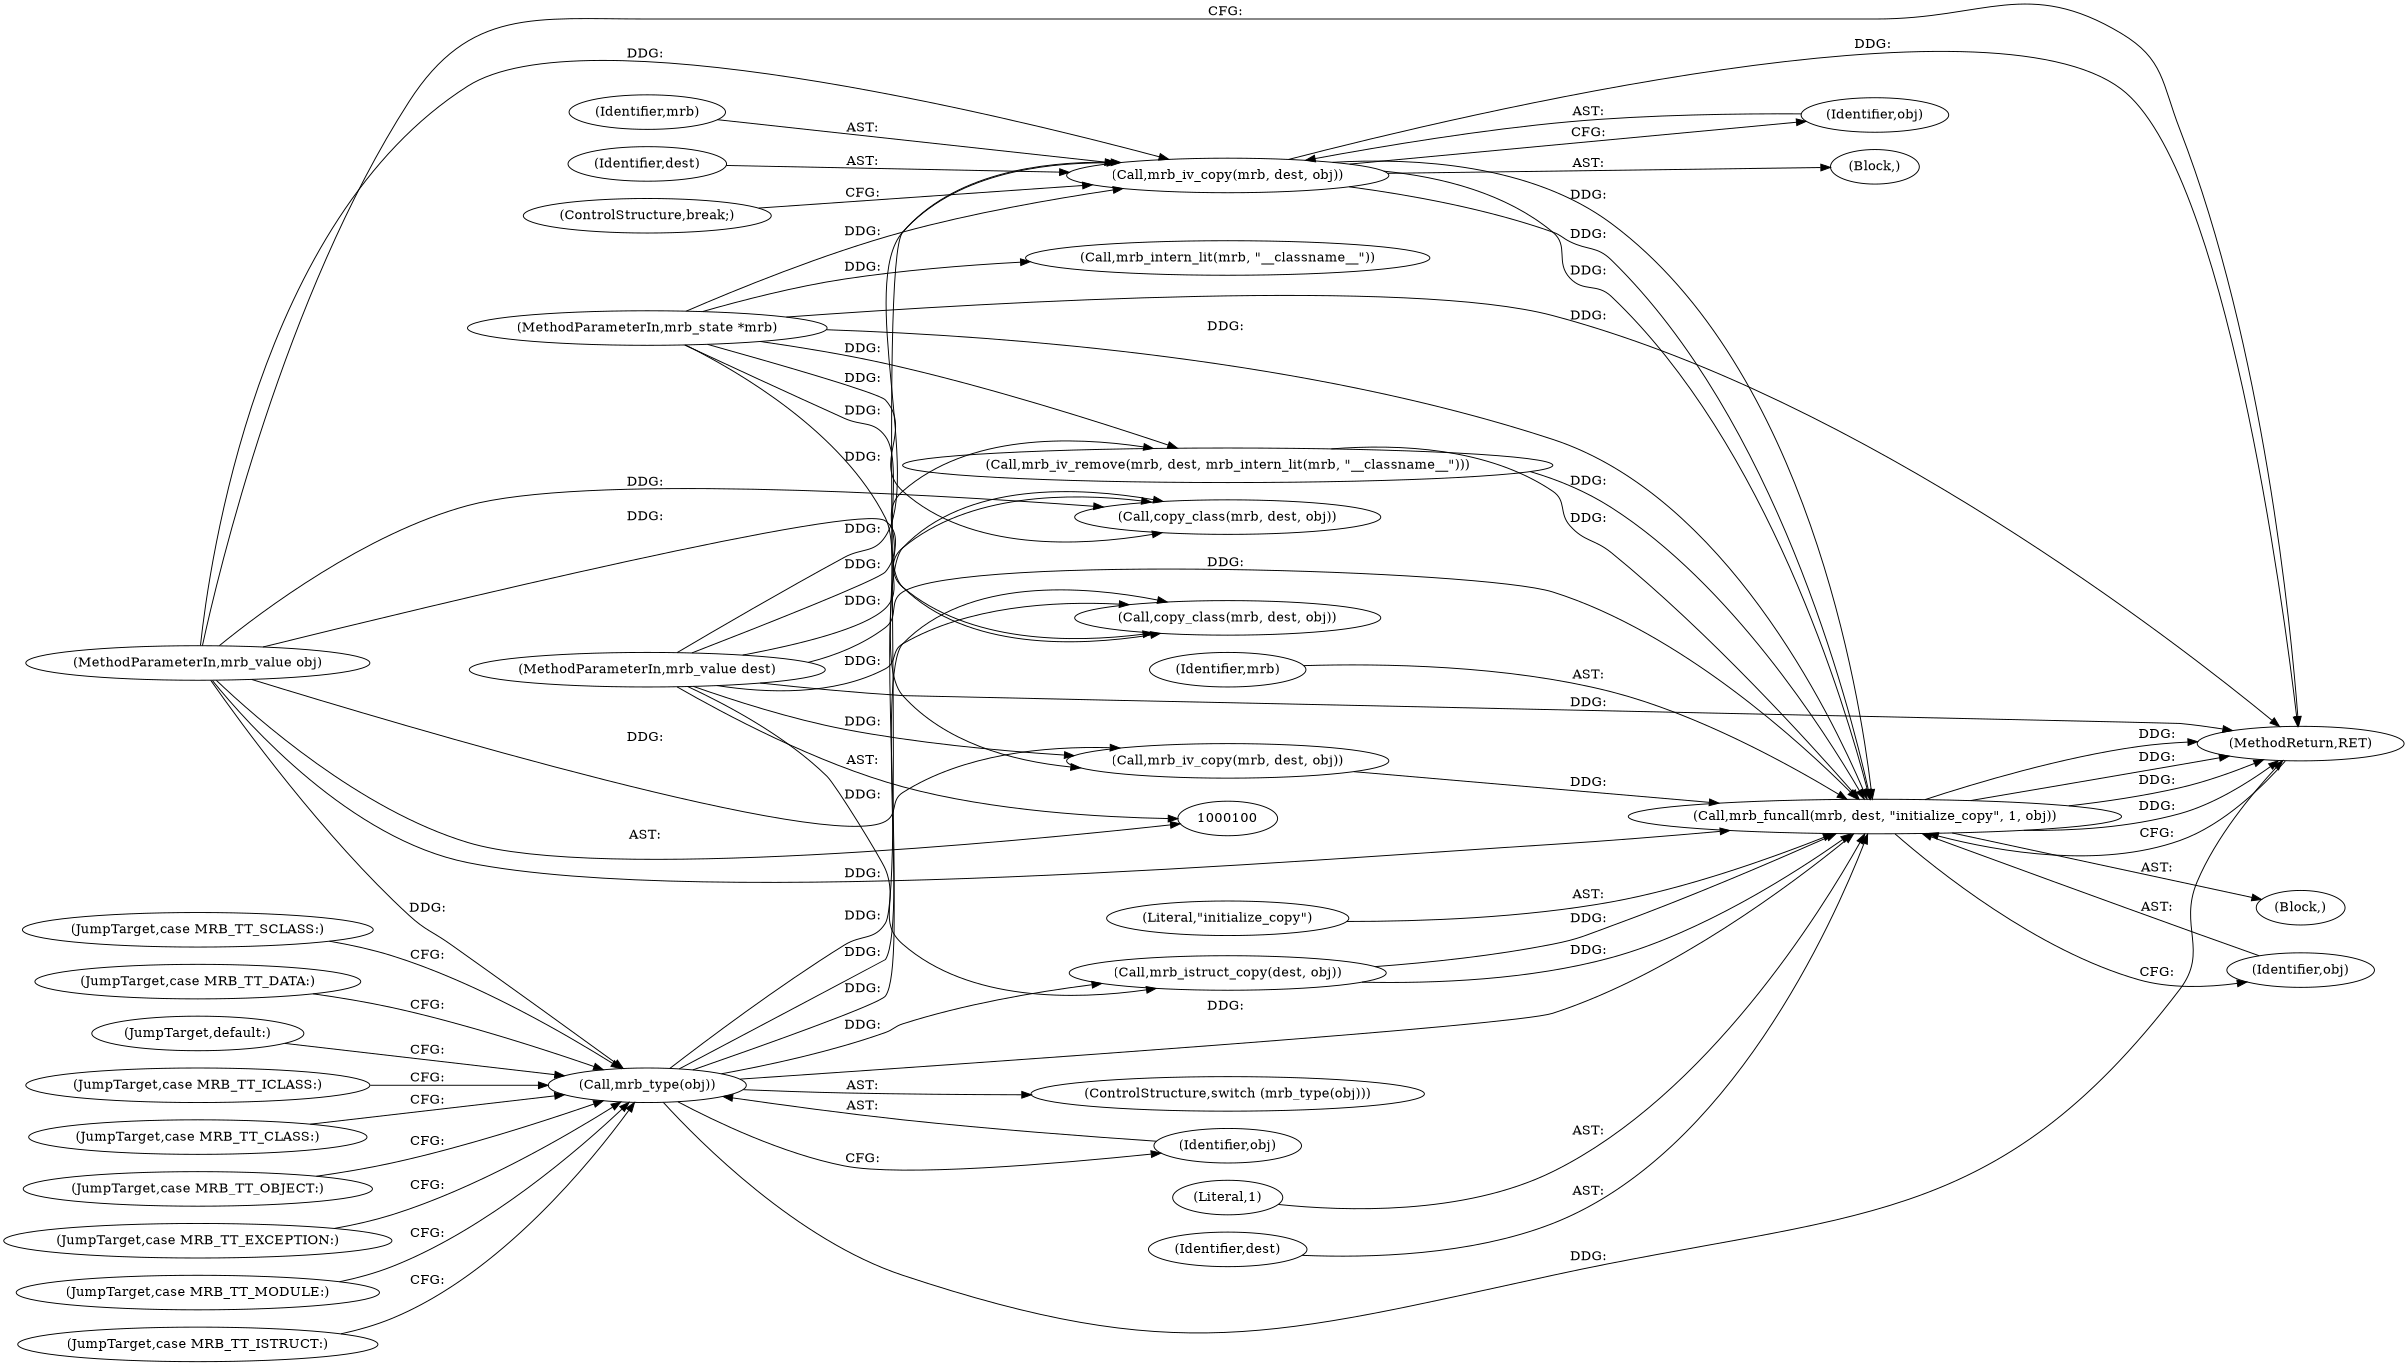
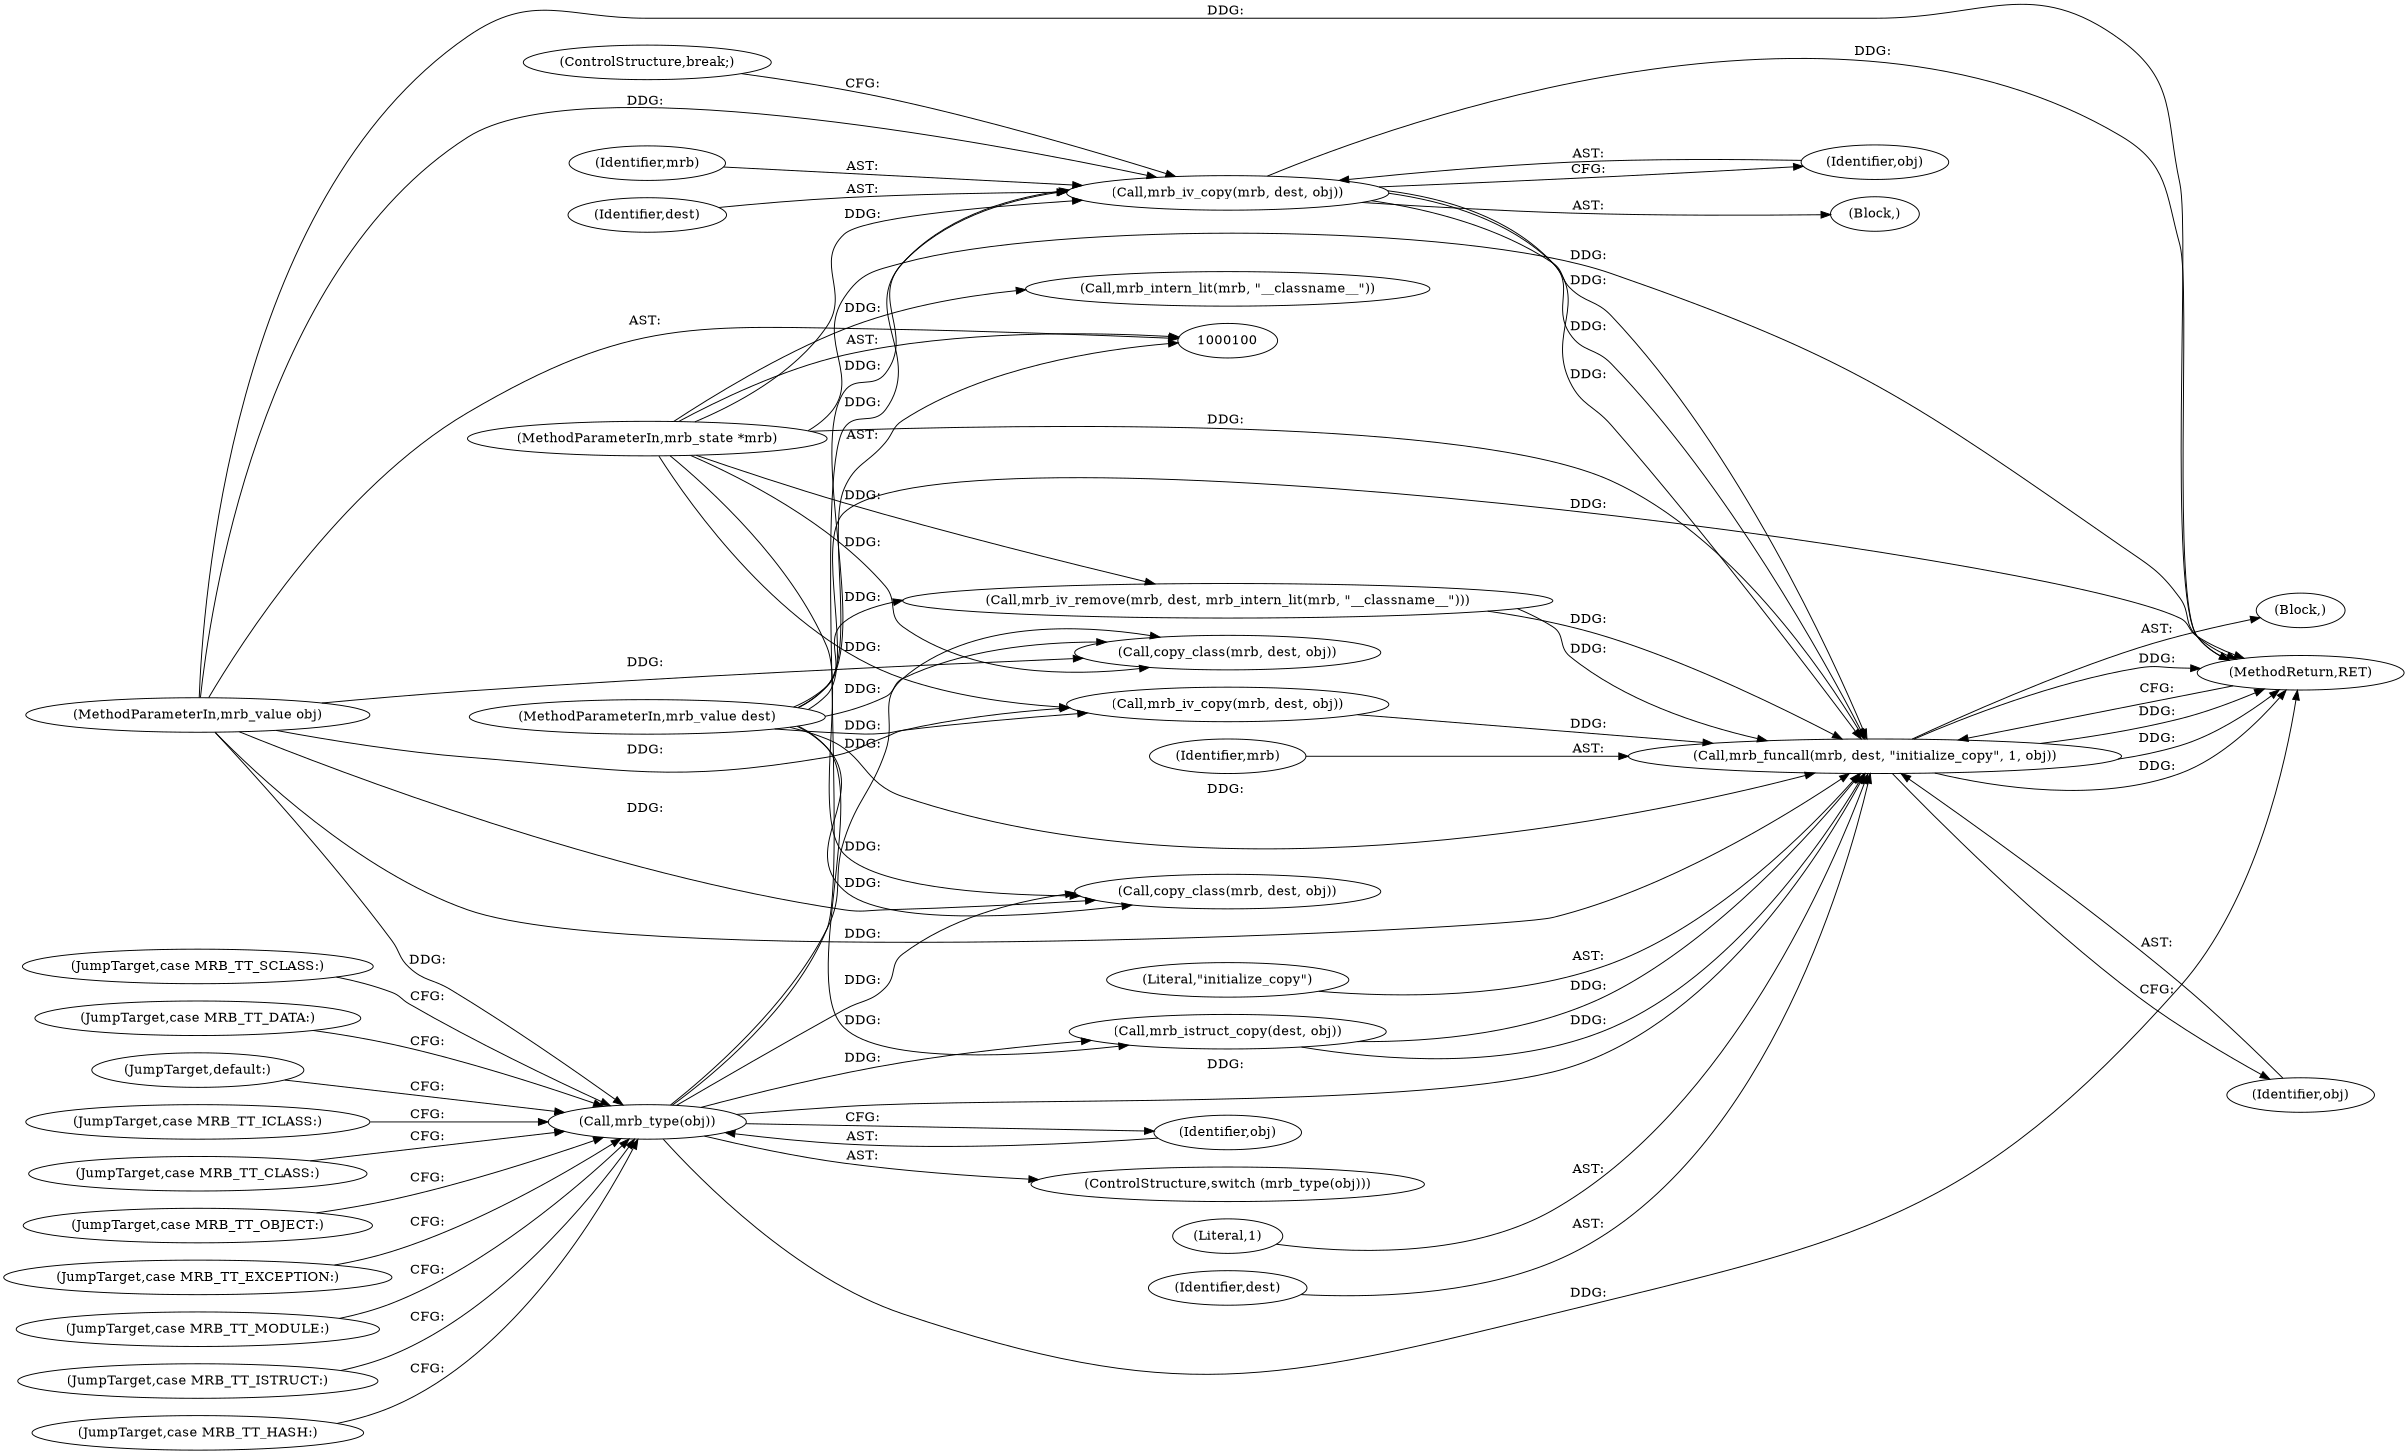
edge "(MethodParameterIn,mrb_value obj)" -> "(MethodReturn,RET)": label "CFG: " -> "DDG: "
edge "(MethodParameterIn,mrb_state *mrb)" -> "1000100": added, label "AST:"
node "(JumpTarget,case MRB_TT_HASH:)": added
